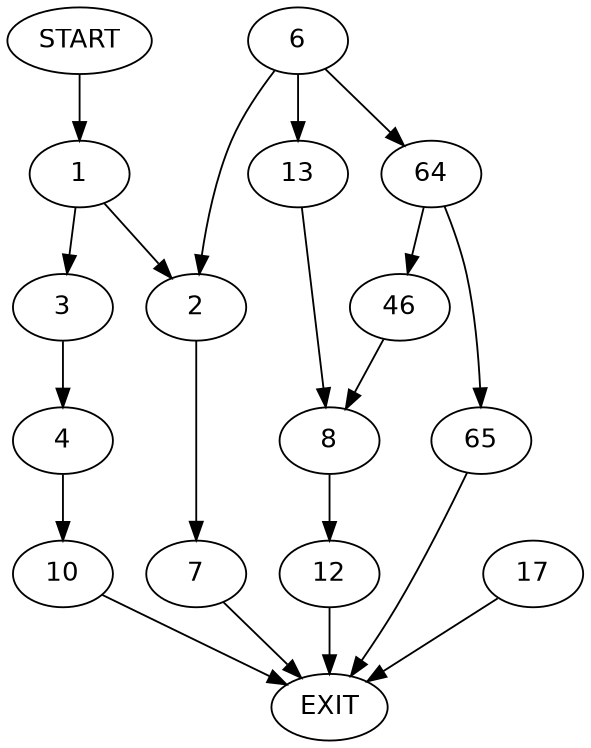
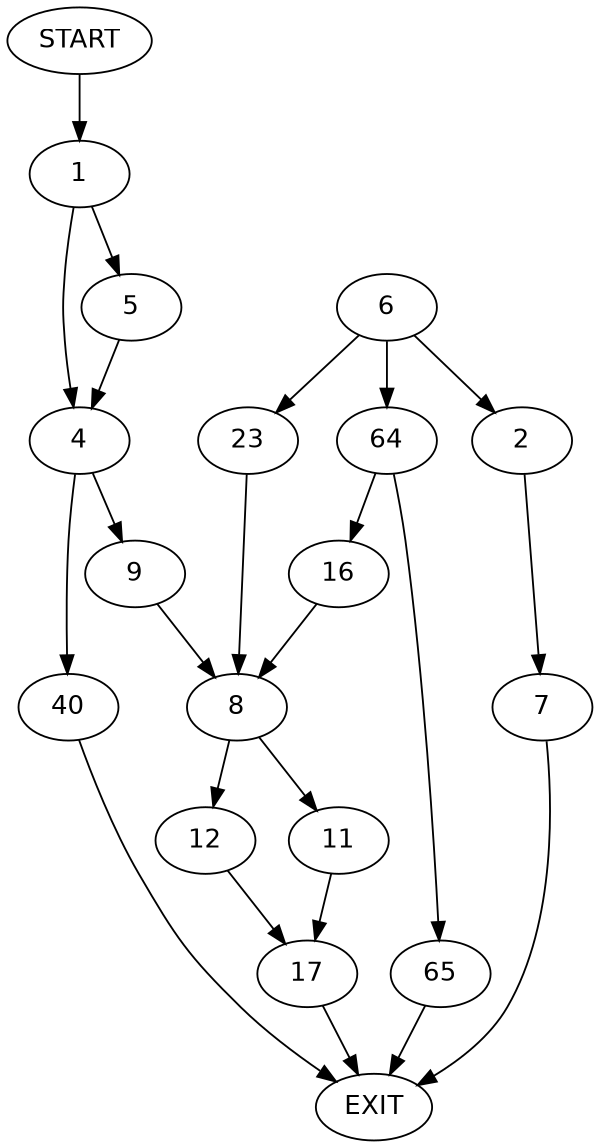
node "13": label "13" -> "23"
edge "1" -> "2": now "1" -> "4"
node "3": label "3" -> "5"
node "46": label "46" -> "16"
node "10": label "10" -> "40"
node "9": added
edge "12" -> "EXIT": now "12" -> "17"
node "11": added
